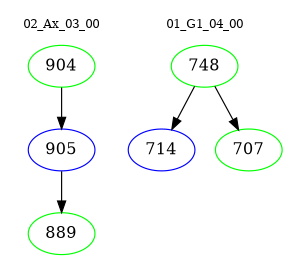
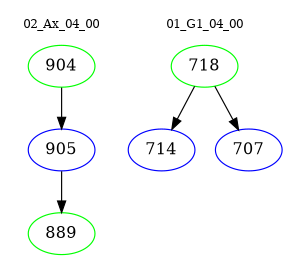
cluster "02_Ax_03_00": label "02_Ax_03_00" -> "02_Ax_04_00"
node "748": label "748" -> "718"
node "707": color green -> blue
